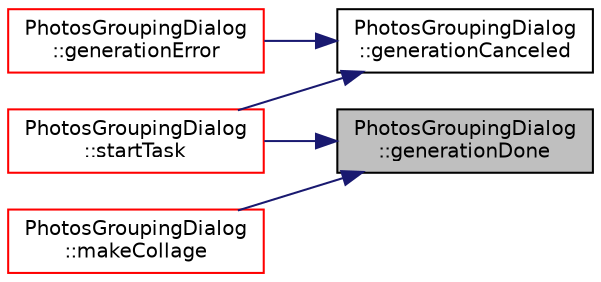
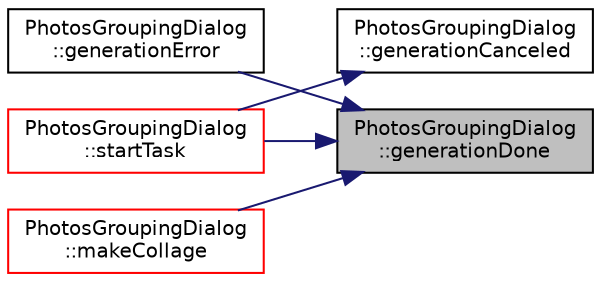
node "PhotosGroupingDialog ::generationError": color red -> black
edge "PhotosGroupingDialog ::generationError" -> "PhotosGroupingDialog ::generationCanceled": now "PhotosGroupingDialog ::generationError" -> "PhotosGroupingDialog ::generationDone"
